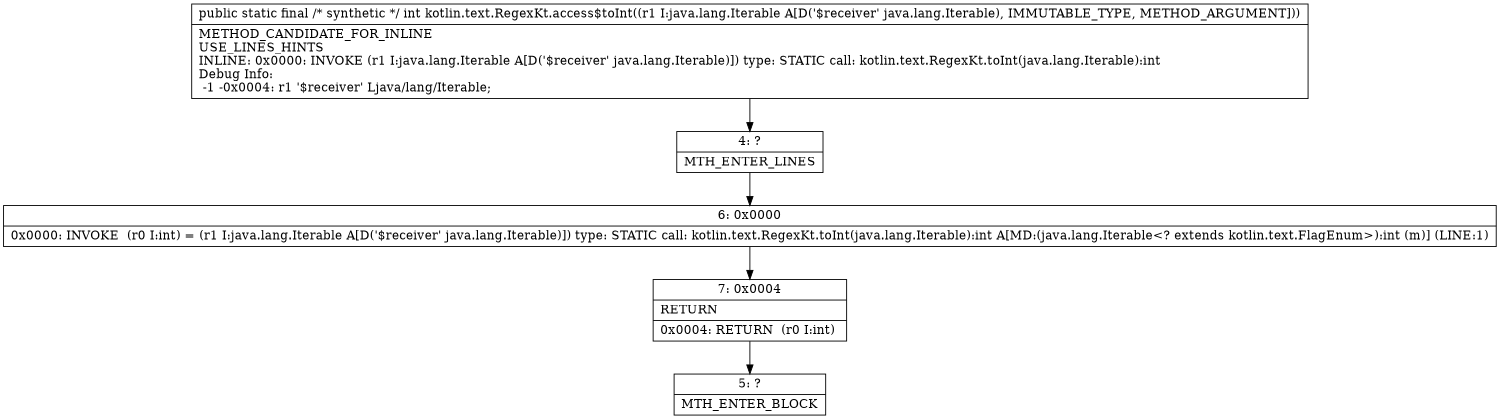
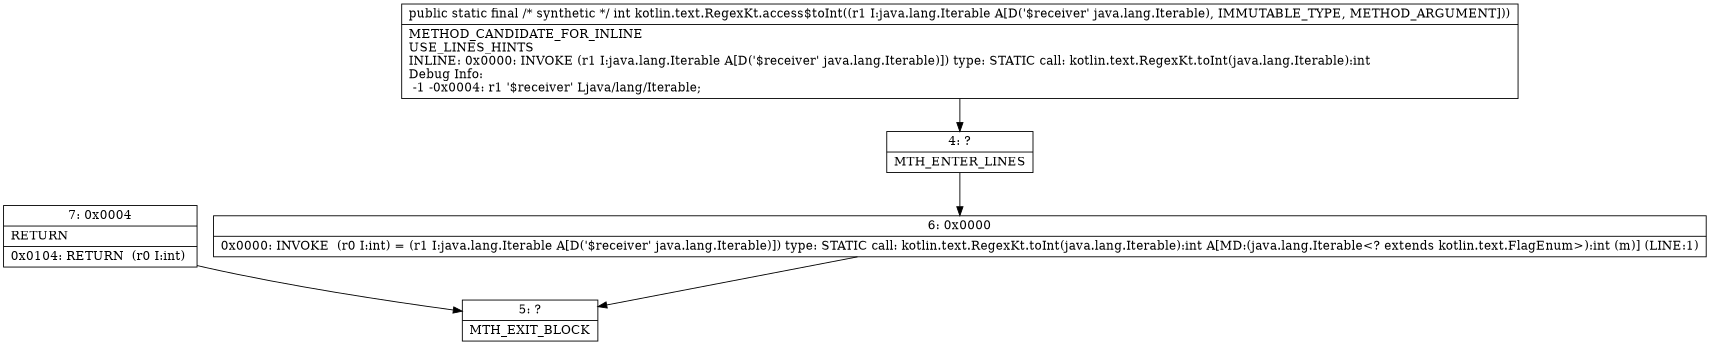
edge "6: 0x0000" -> "7: 0x0004": now "6: 0x0000" -> "5: ?"
node "7: 0x0004": text "0x0004: RETURN  (r0 I:int)" -> "0x0104: RETURN  (r0 I:int)"
node "5: ?": text "MTH_ENTER_BLOCK" -> "MTH_EXIT_BLOCK"
